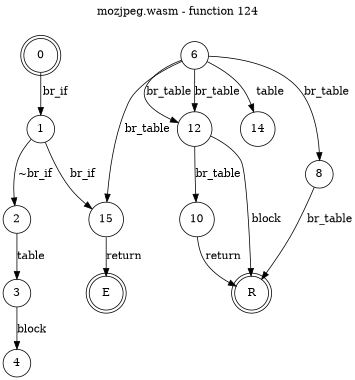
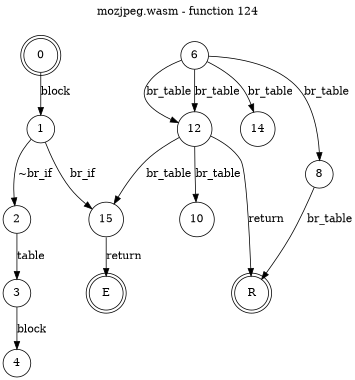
edge "0" -> "1": label "br_if" -> "block"
edge "6" -> "14": label "table" -> "br_table"
edge "6" -> "15": now "12" -> "15"
edge "12" -> "R": label "block" -> "return"
edge "10" -> "R": removed, label "return"
